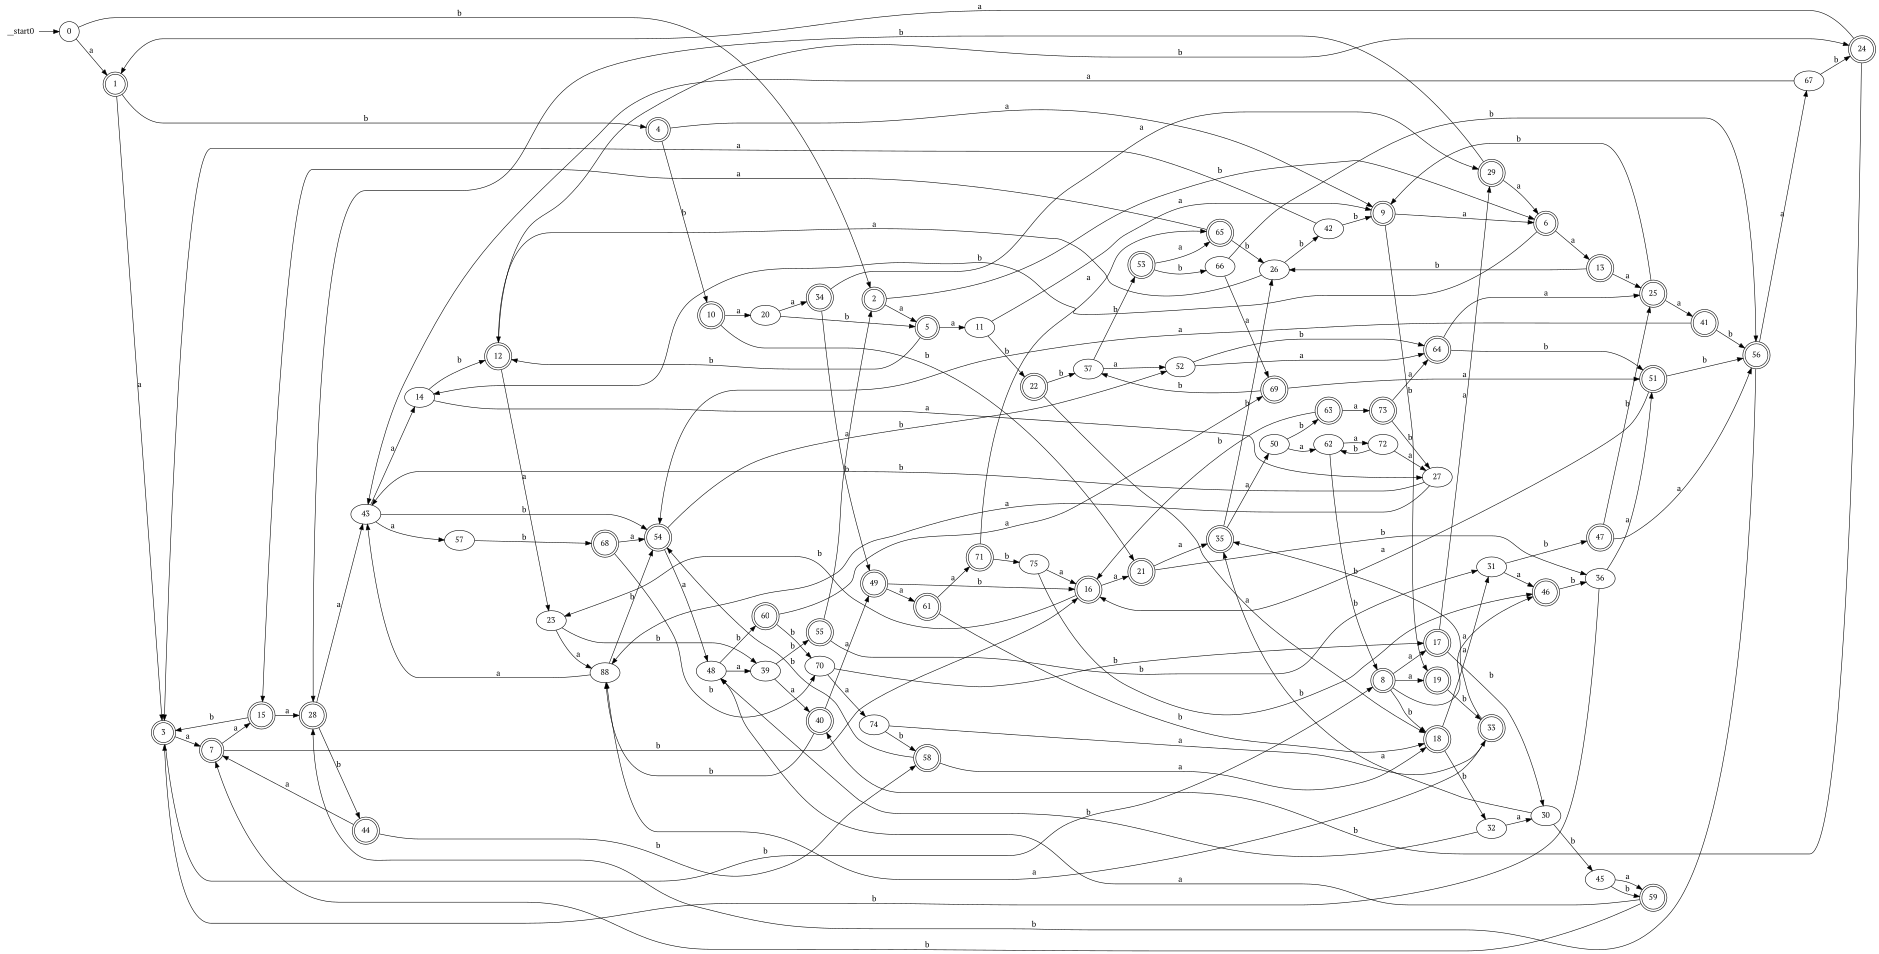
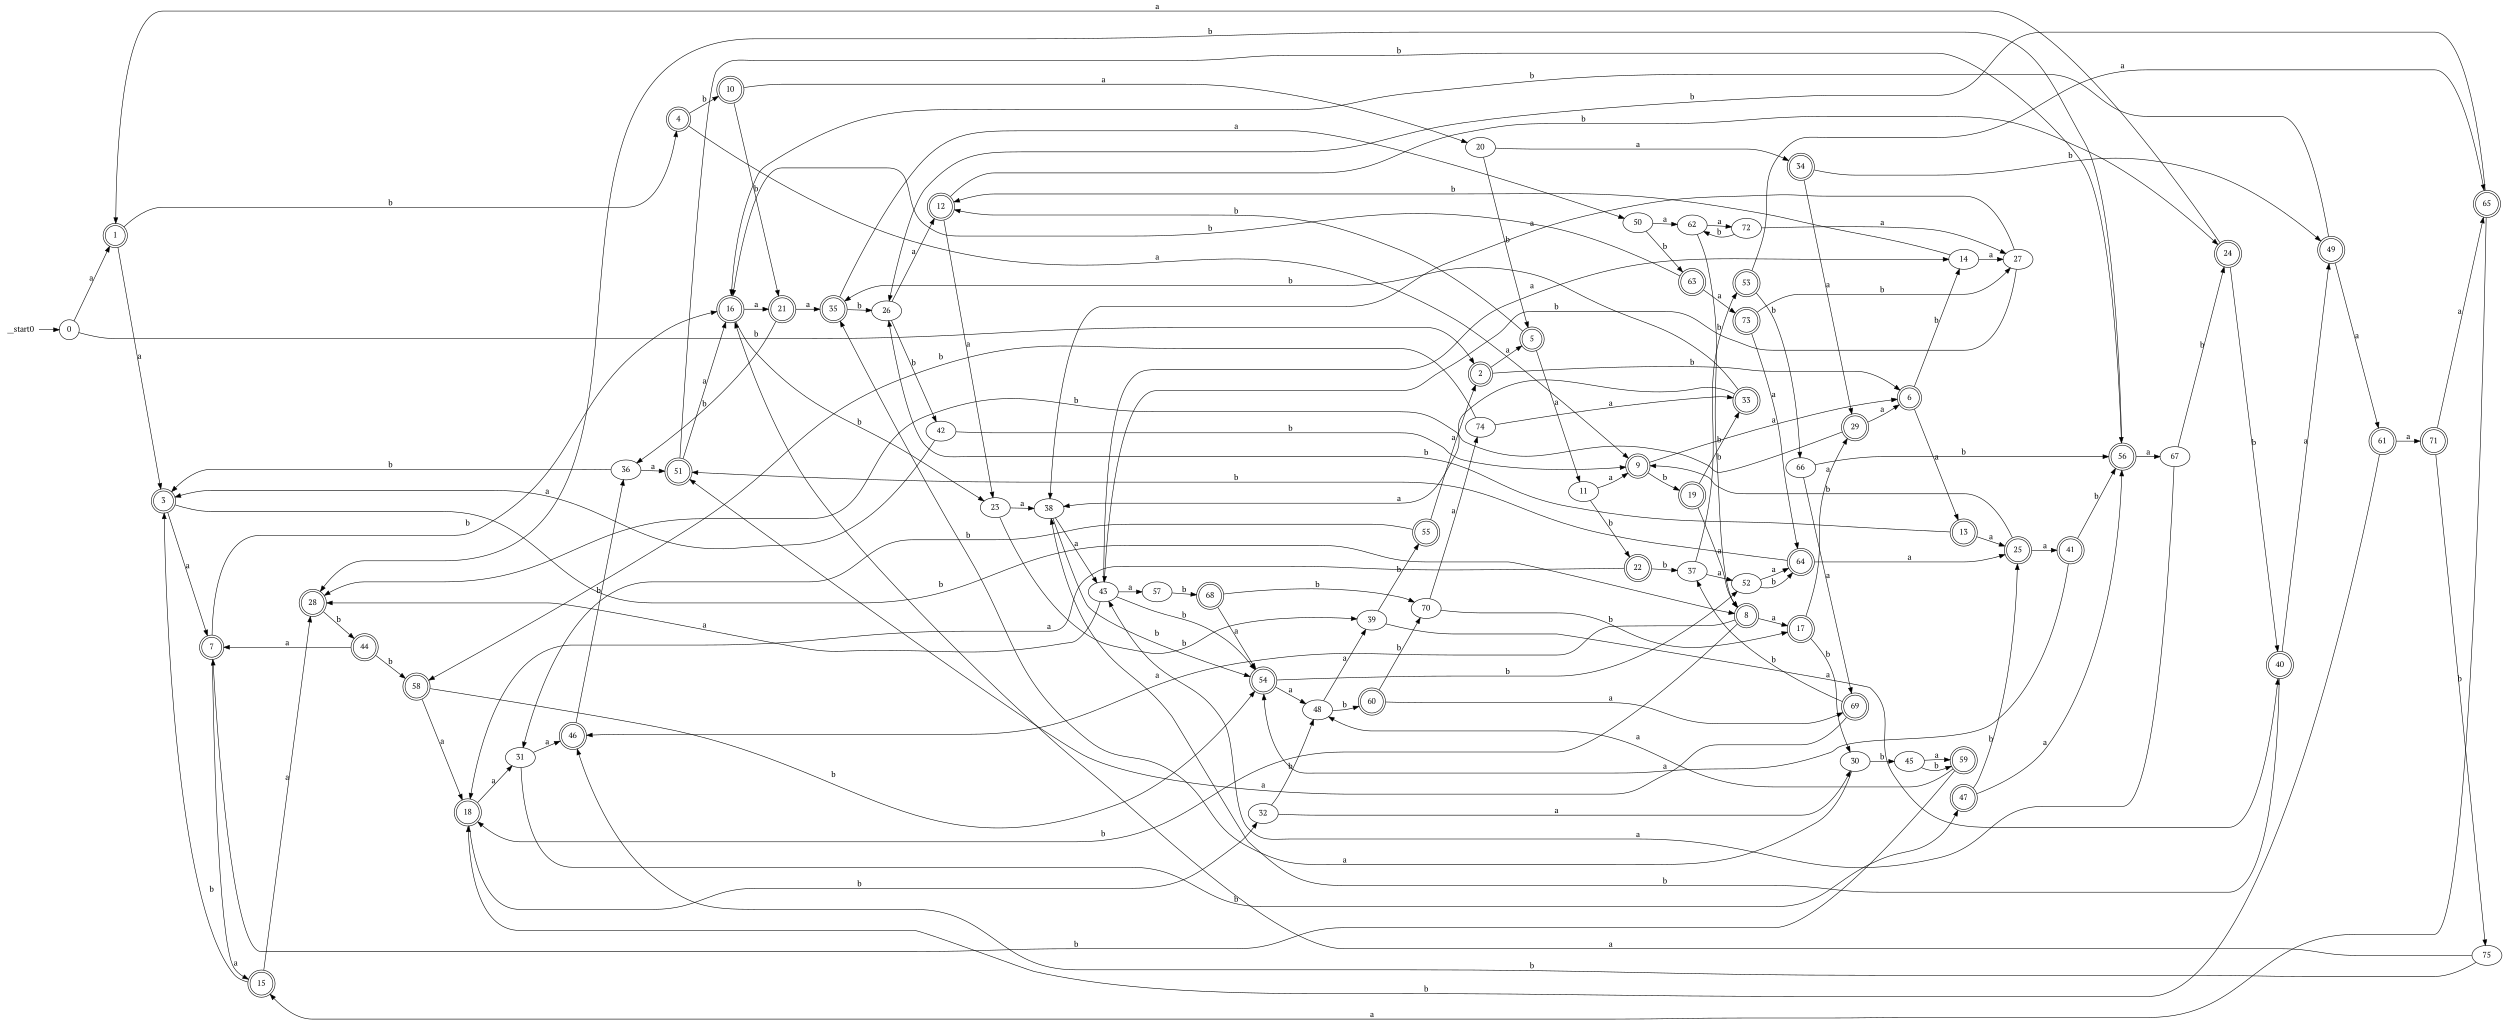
edge "28" -> "43": reversed
node "88": label "88" -> "38"
edge "8" -> "19": reversed
